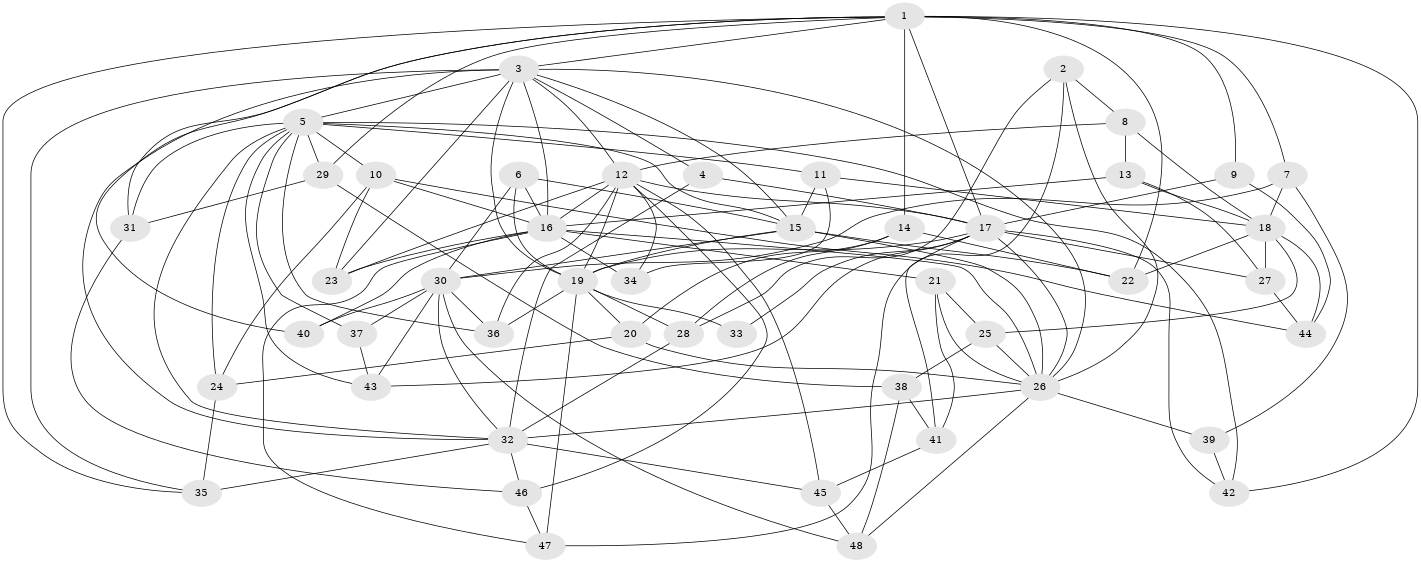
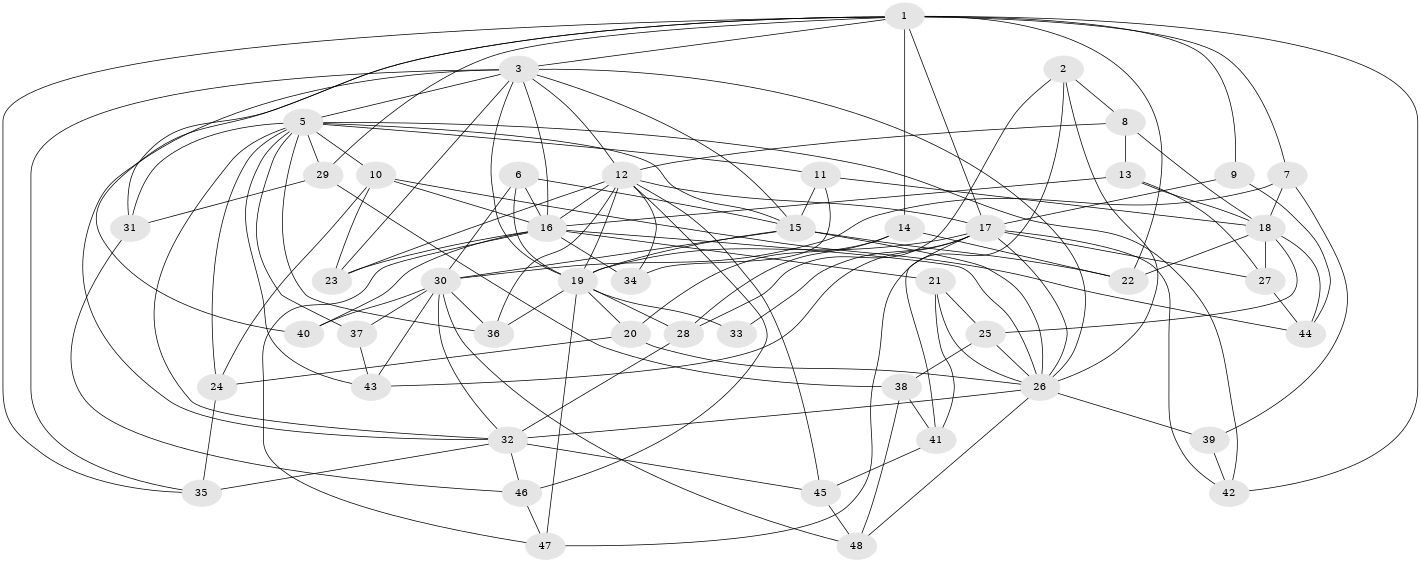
node "4": removed
